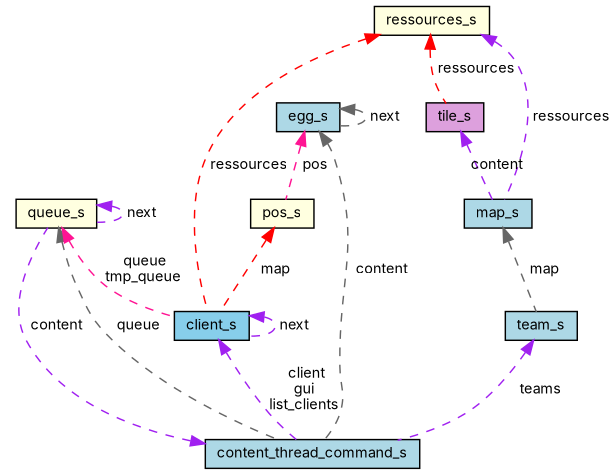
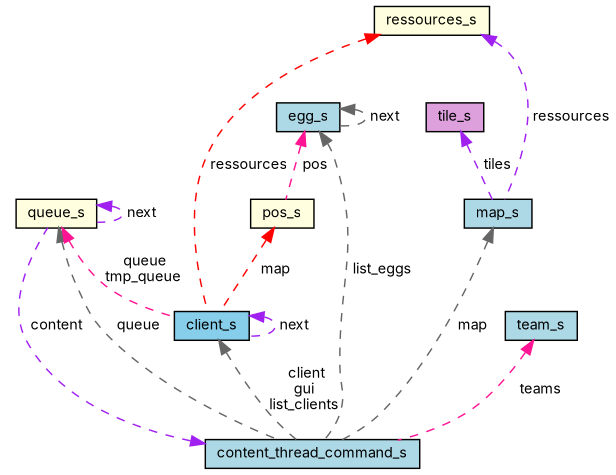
edge "tile_s" -> "ressources_s": removed, label "ressources"
edge "map_s" -> "tile_s": label " content" -> " tiles"
edge "content_thread_command_s" -> "egg_s": label " content" -> " list_eggs"
edge "team_s" -> "map_s": now "content_thread_command_s" -> "map_s"
edge "content_thread_command_s" -> "client_s": color purple -> gray40
edge "content_thread_command_s" -> "team_s": color purple -> deeppink
